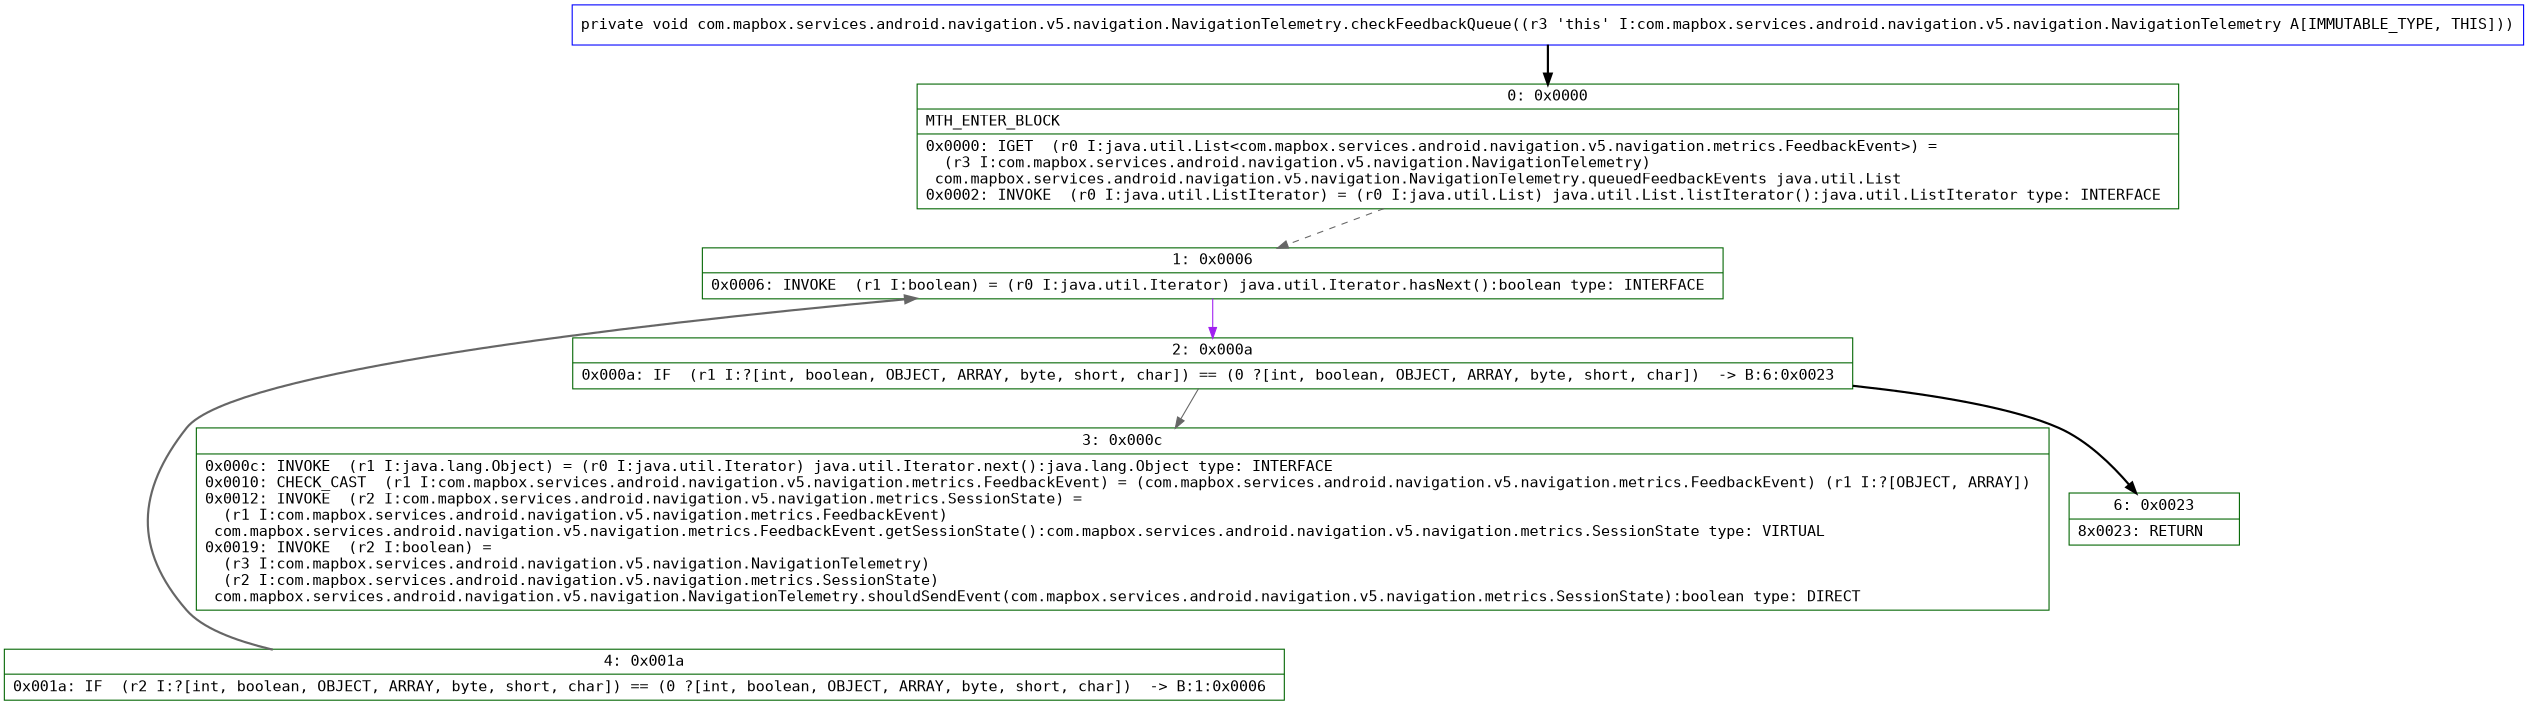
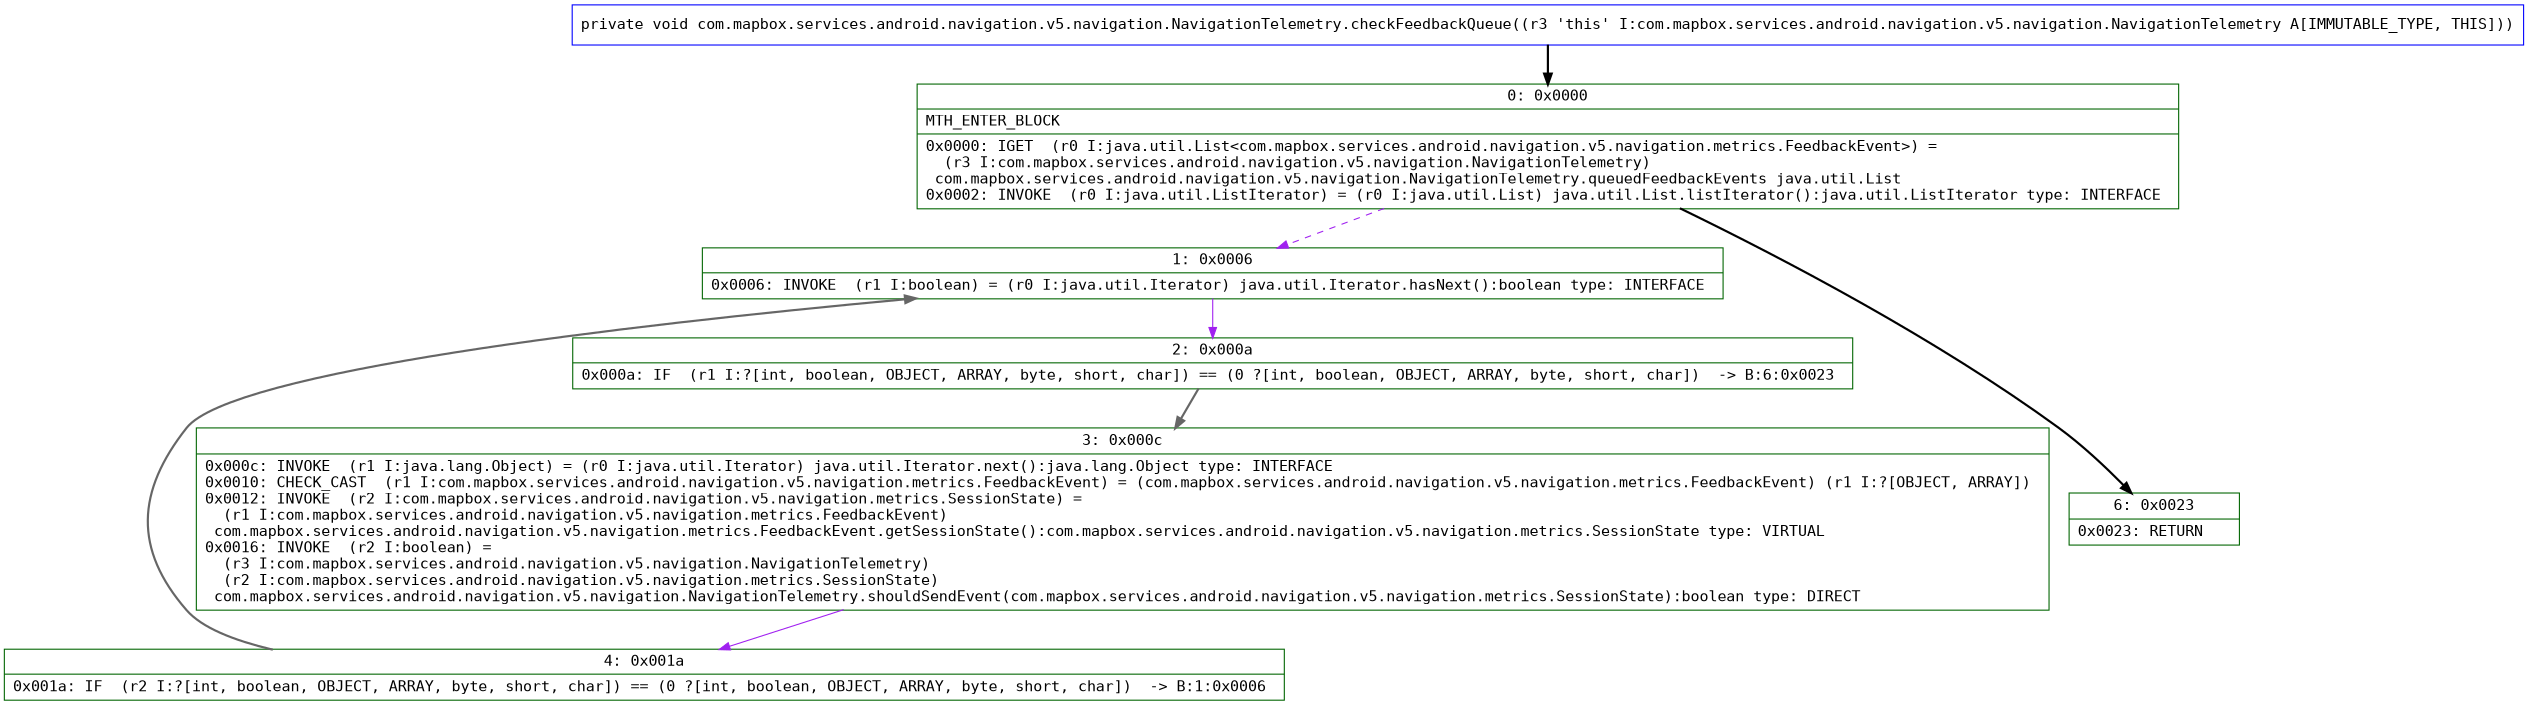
edge "0: 0x0000" -> "1: 0x0006": color gray40 -> purple
edge "2: 0x000a" -> "3: 0x000c": style solid -> bold
edge "2: 0x000a" -> "6: 0x0023": now "0: 0x0000" -> "6: 0x0023"
node "6: 0x0023": text "8x0023: RETURN" -> "0x0023: RETURN"
node "3: 0x000c": text "0x0019: INVOKE  (r2 I:boolean) =" -> "0x0016: INVOKE  (r2 I:boolean) ="
edge "3: 0x000c" -> "4: 0x001a": added
